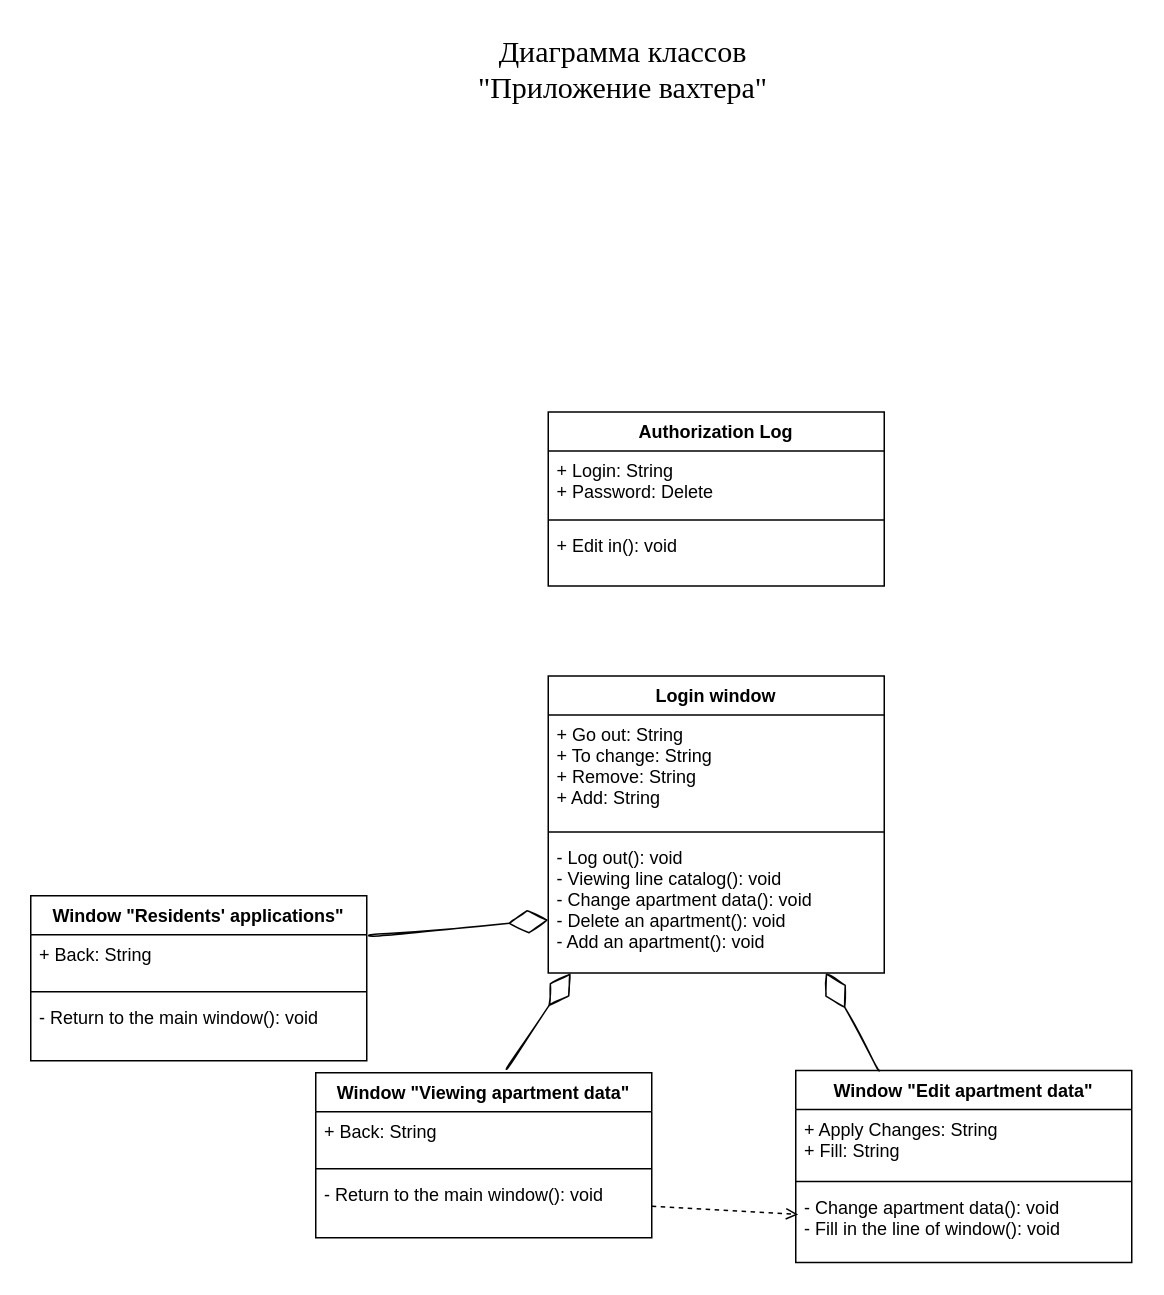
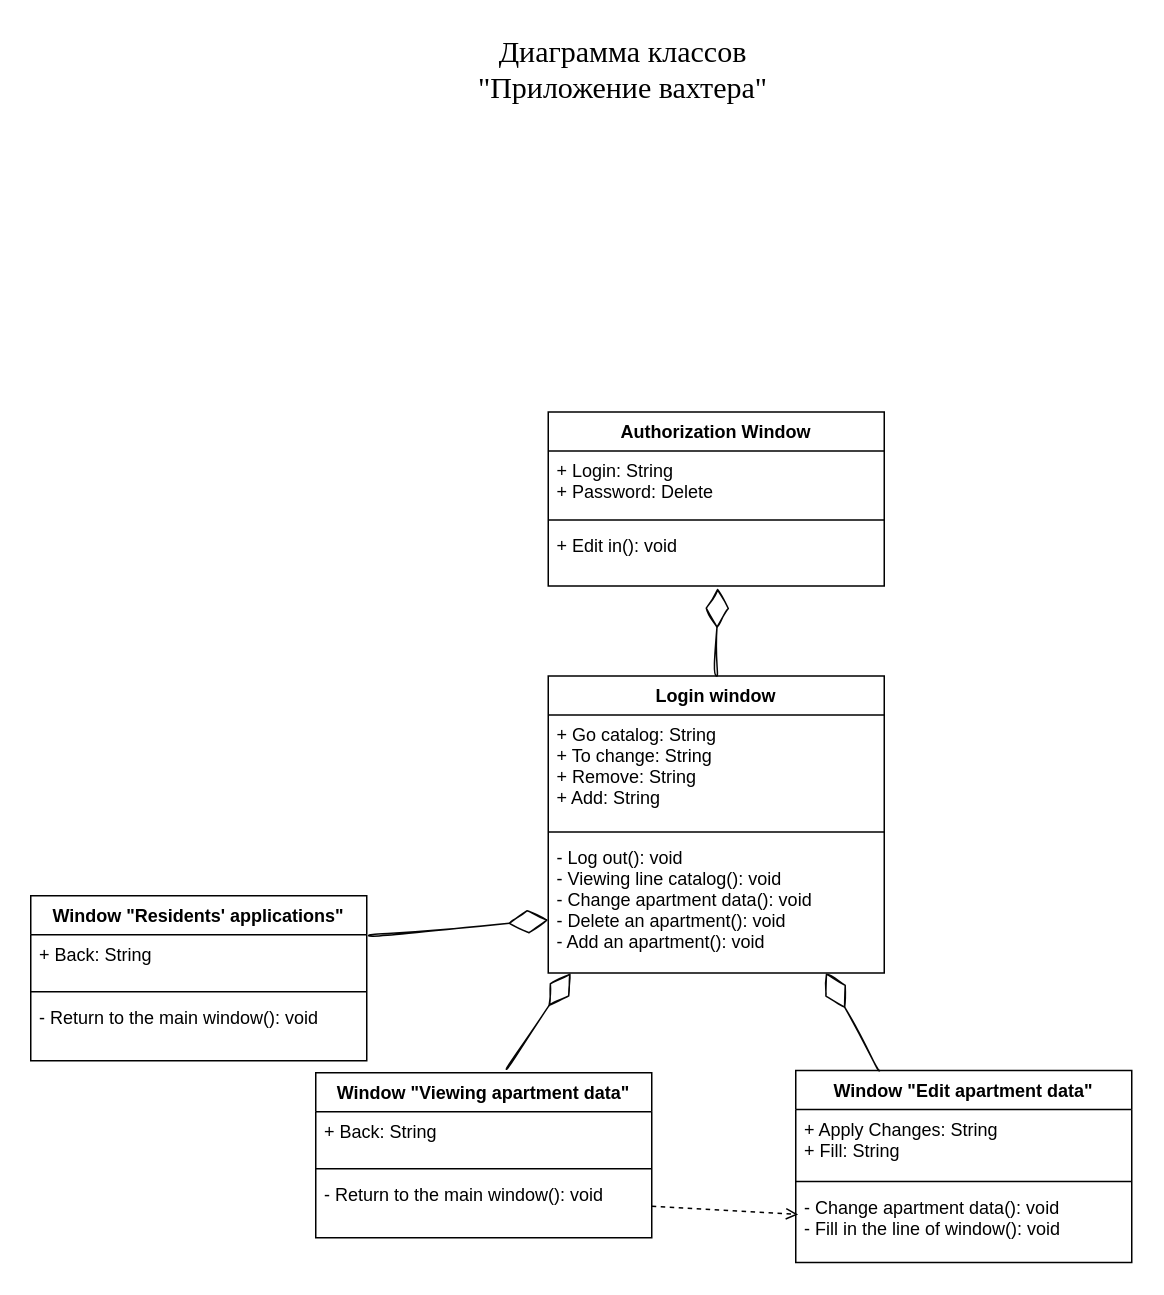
node "Authorization Log": label "Authorization Log" -> "Authorization Window"
edge "Login window" -> "+ Edit in(): void": added
node "+ Go out: String + To change: String + Remove: String + Add: String": label "+ Go out: String + To change: String + Remove: String + Add: String" -> "+ Go catalog: String + To change: String + Remove: String + Add: String"
